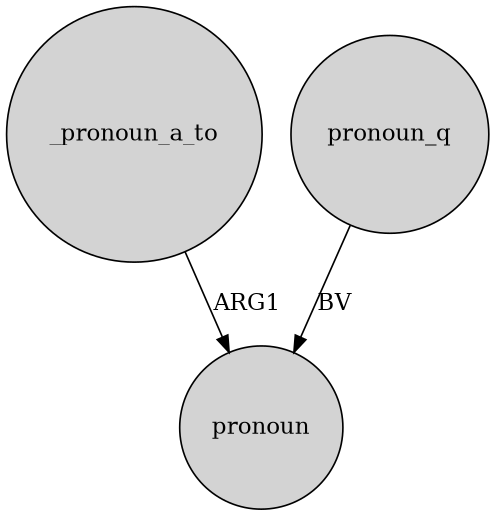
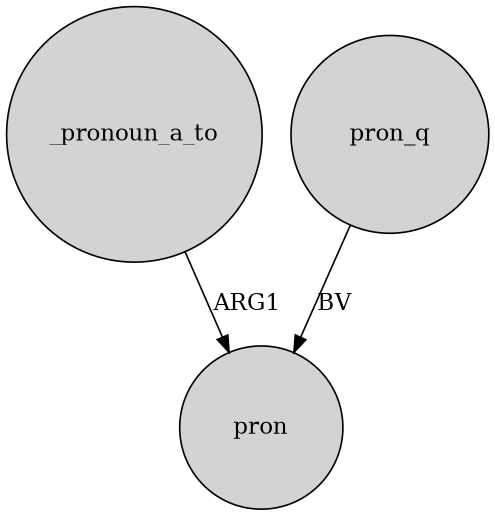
node "pronoun_q": label "pronoun_q" -> "pron_q"
node "pronoun": label "pronoun" -> "pron"
